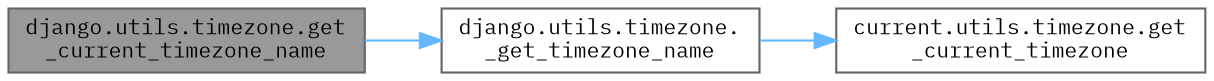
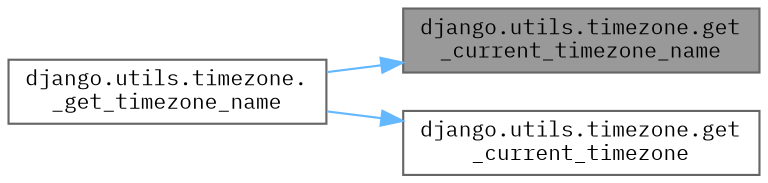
edge "django.utils.timezone.get _current_timezone_name" -> "django.utils.timezone. _get_timezone_name": reversed
node "current.utils.timezone.get _current_timezone": label "current.utils.timezone.get _current_timezone" -> "django.utils.timezone.get _current_timezone"
